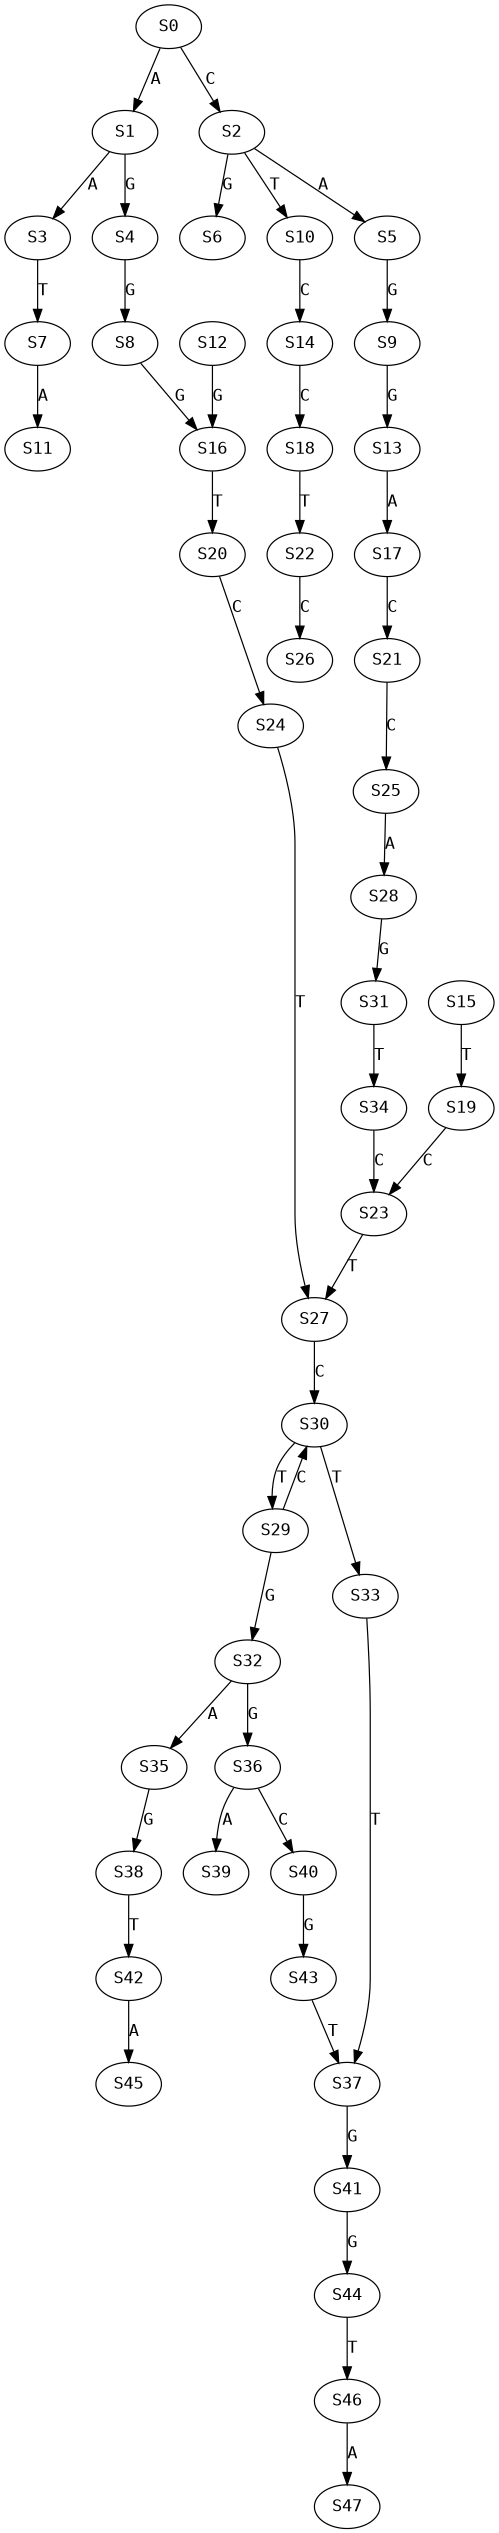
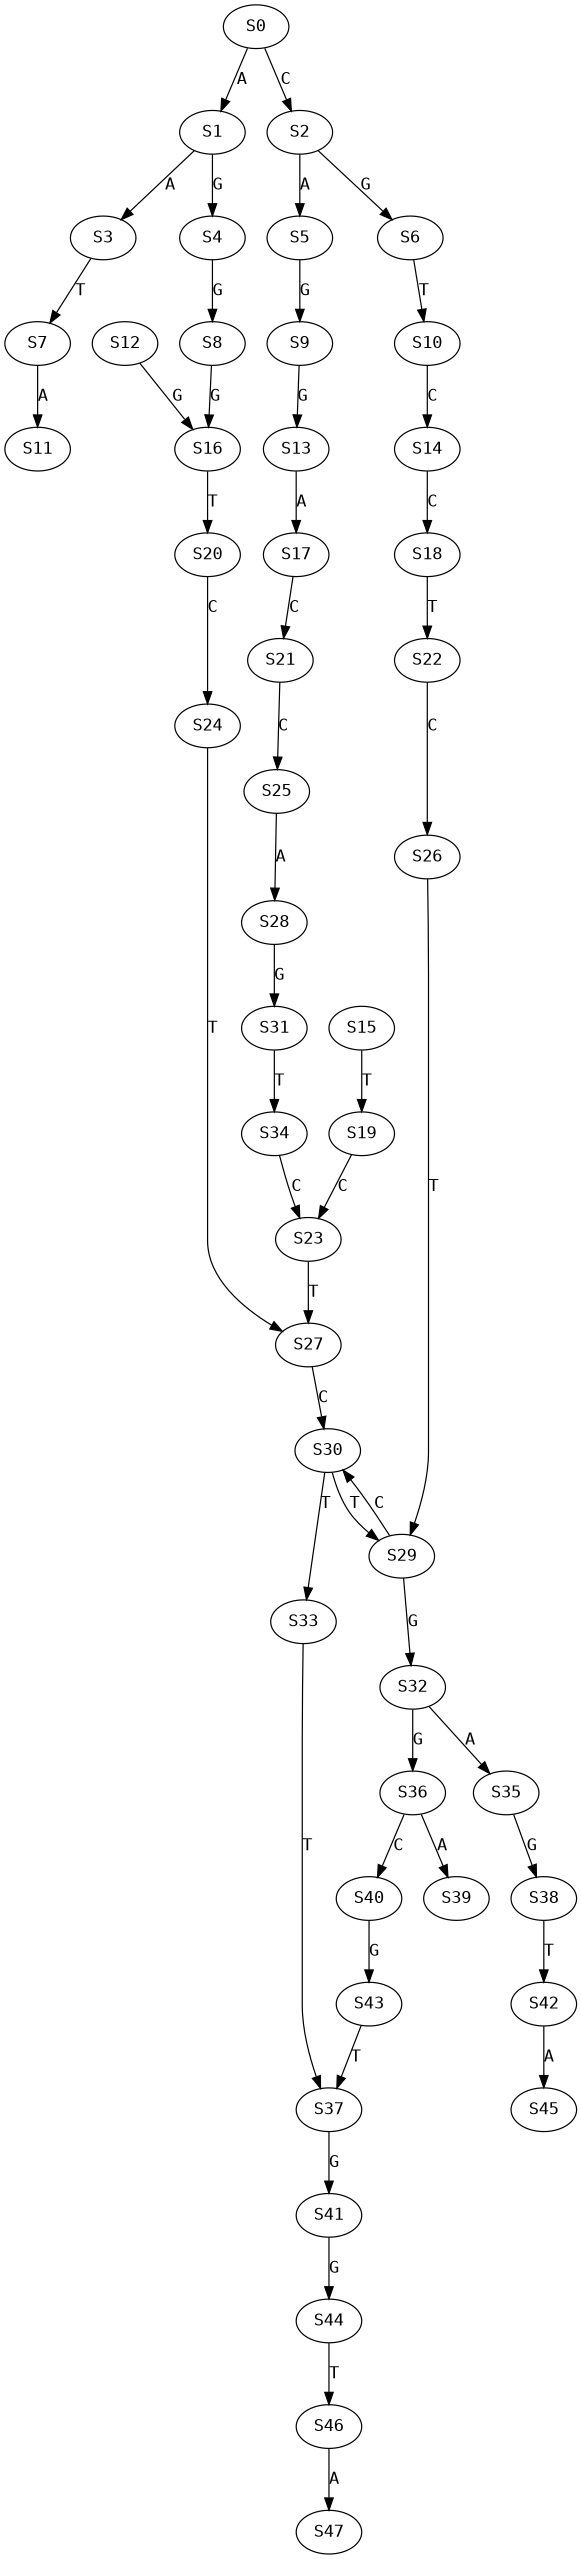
edge "S2" -> "S10": now "S6" -> "S10"
edge "S26" -> "S29": added, label "T"
